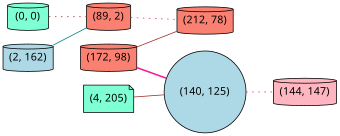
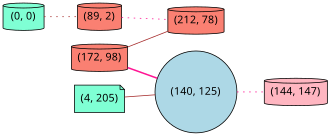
node "(2, 162)": removed
